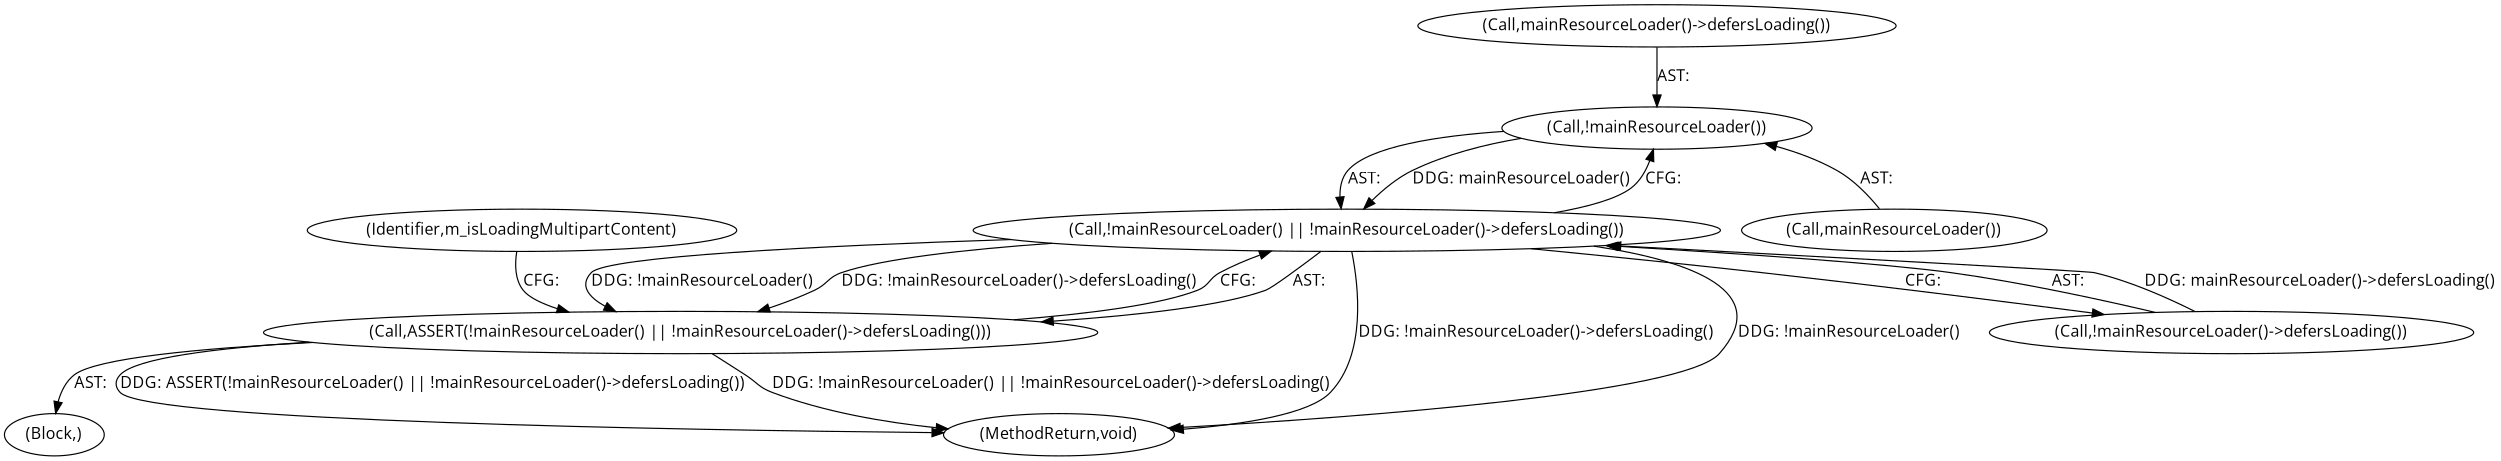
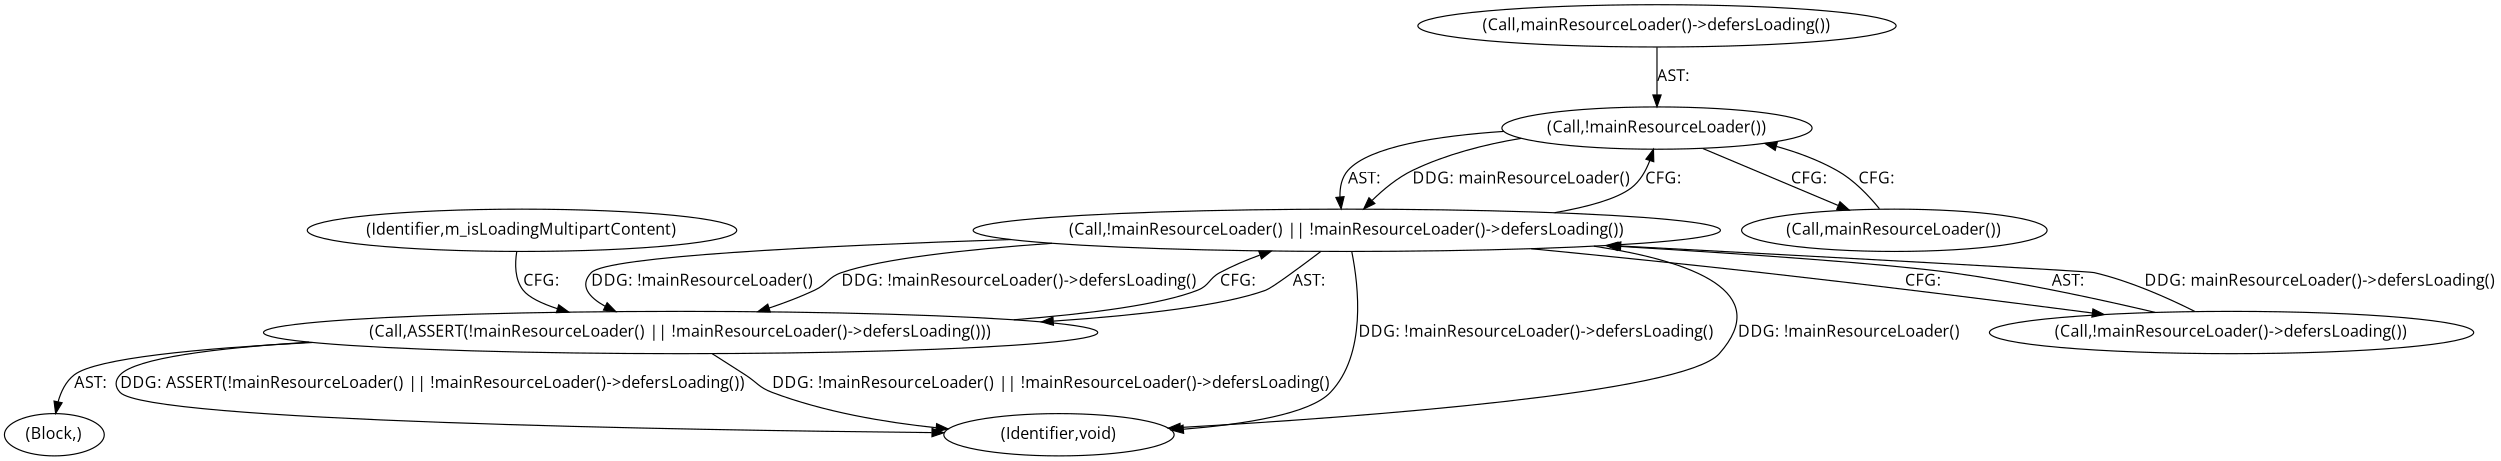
edge "(Call,!mainResourceLoader())" -> "(Call,mainResourceLoader())": added, label "CFG:"
edge "(Call,mainResourceLoader())" -> "(Call,!mainResourceLoader())": label "AST: " -> "CFG: "
node "(MethodReturn,void)": label "(MethodReturn,void)" -> "(Identifier,void)"
